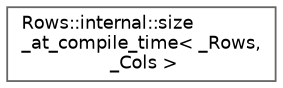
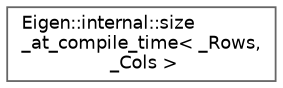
node "Rows::internal::size _at_compile_time< _Rows, _Cols >": label "Rows::internal::size _at_compile_time< _Rows, _Cols >" -> "Eigen::internal::size _at_compile_time< _Rows, _Cols >"
